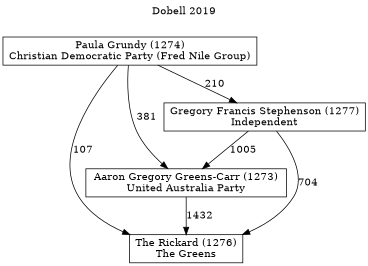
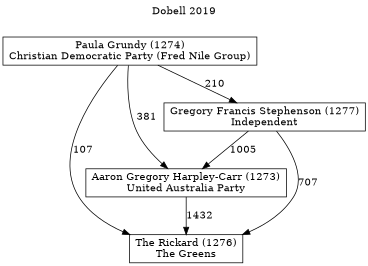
node "Aaron Gregory Greens-Carr (1273) United Australia Party": label "Aaron Gregory Greens-Carr (1273) United Australia Party" -> "Aaron Gregory Harpley-Carr (1273) United Australia Party"
edge "Gregory Francis Stephenson (1277) Independent" -> "The Rickard (1276) The Greens": label "704" -> "707"
